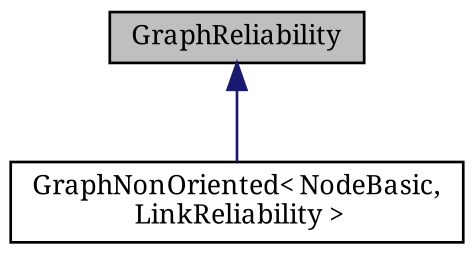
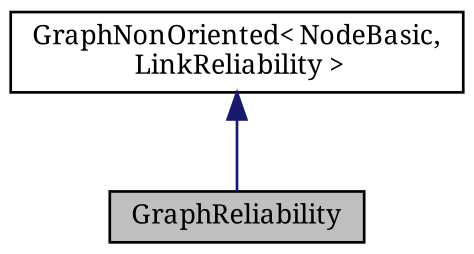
edge "GraphNonOriented< NodeBasic, LinkReliability >" -> "GraphReliability": reversed
